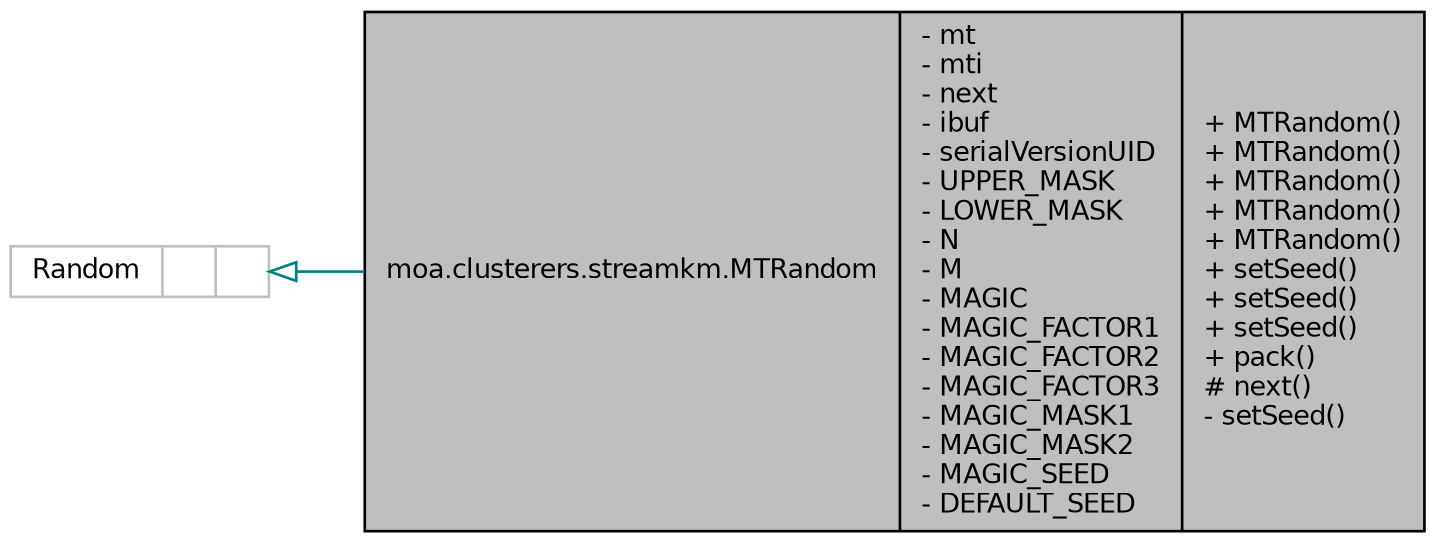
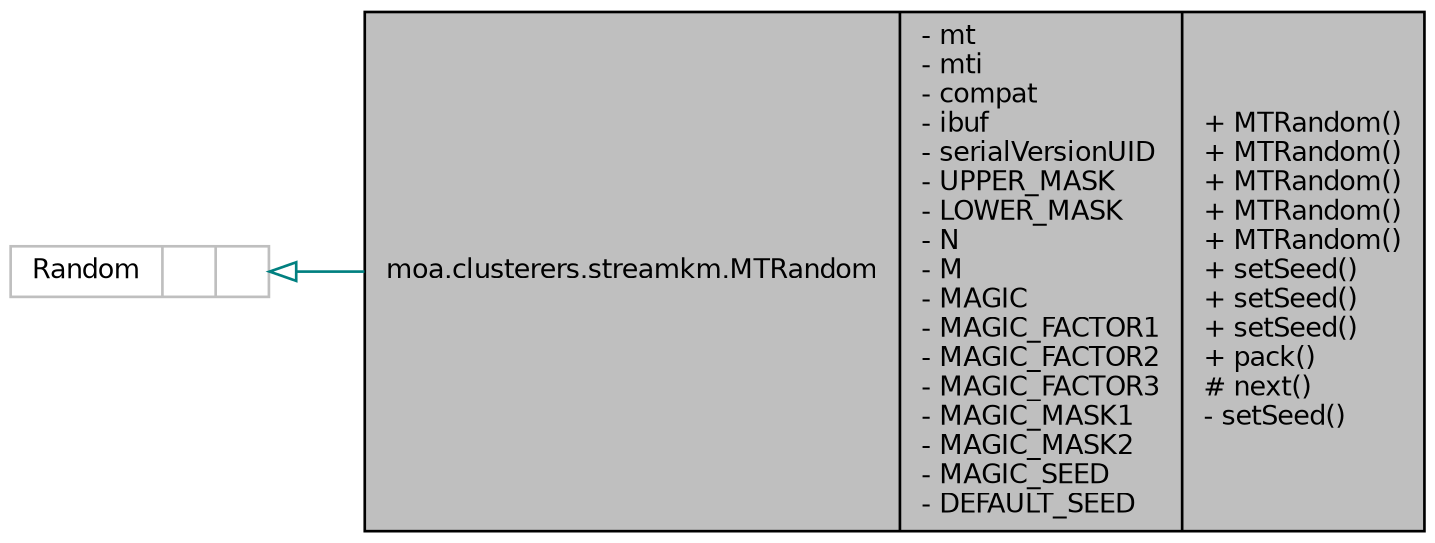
node "moa.clusterers.streamkm.MTRandom": text "- next" -> "- compat"
